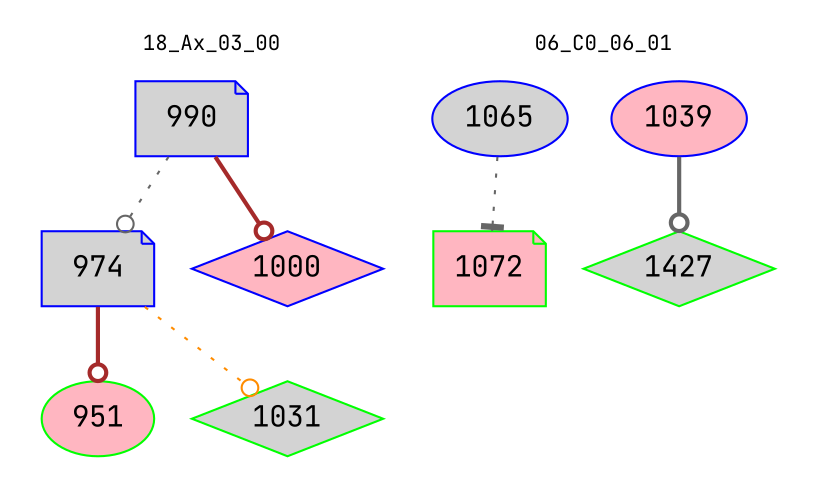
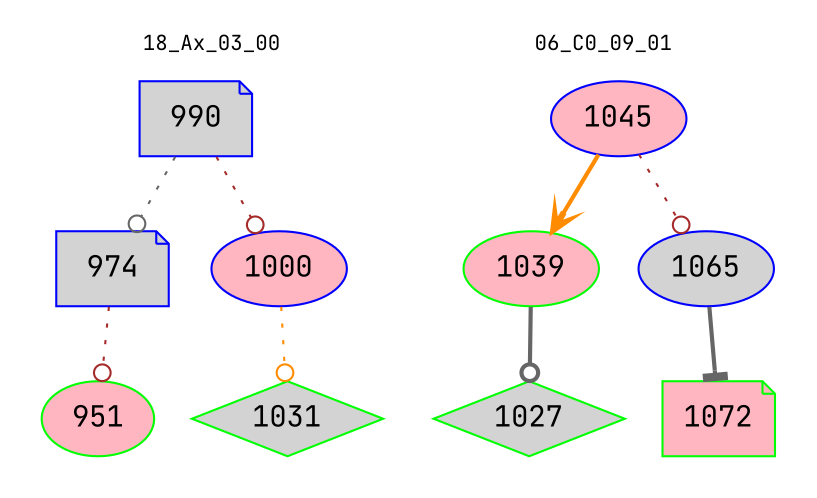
cluster "06_C0_06_01": label "06_C0_06_01" -> "06_C0_09_01"
node "1045": added
node "1039": color blue -> green
edge "1065" -> "1072": style dotted -> bold
edge "990" -> "1000": style bold -> dotted
node "1000": shape diamond -> ellipse
node "1427": label "1427" -> "1027"
edge "974" -> "951": style bold -> dotted
edge "974" -> "1031": now "1000" -> "1031"
